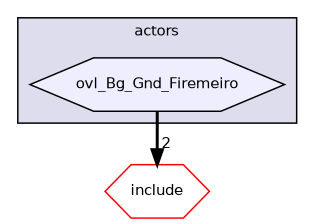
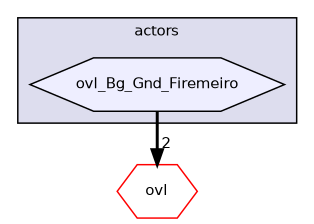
node "include": label "include" -> "ovl"
